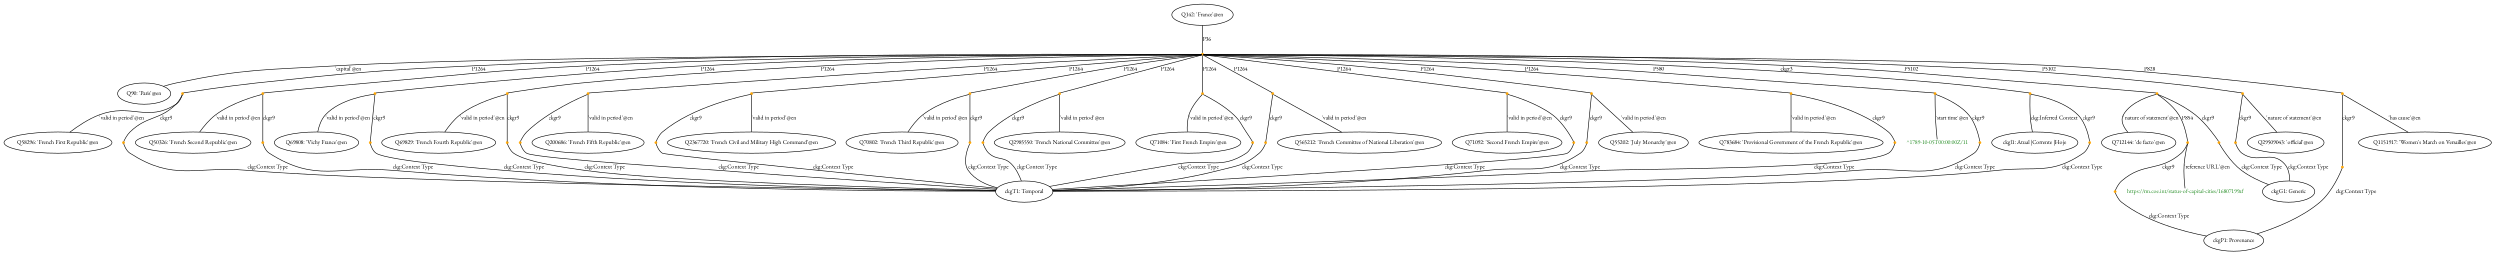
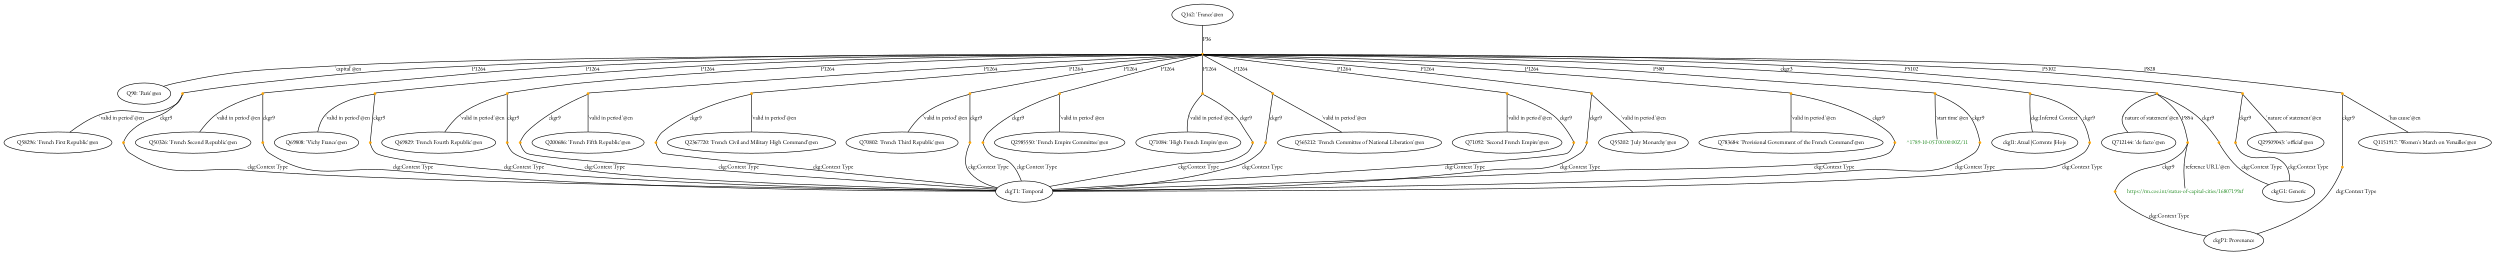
node "Q2985550: 'French National Committee'@en": label "Q2985550: 'French National Committee'@en" -> "Q2985550: 'French Empire Committee'@en"
node "Q71084: 'First French Empire'@en": label "Q71084: 'First French Empire'@en" -> "Q71084: 'High French Empire'@en"
node "Q783684: 'Provisional Government of the French Republic'@en": label "Q783684: 'Provisional Government of the French Republic'@en" -> "Q783684: 'Provisional Government of the French Command'@en"
